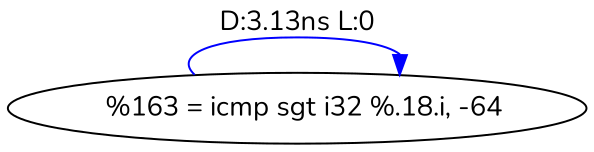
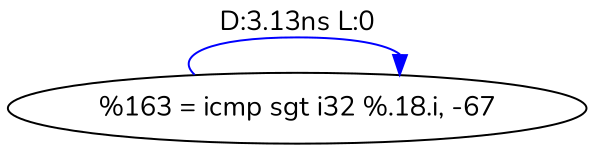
node "%163 = icmp sgt i32 %.18.i, -64": label "%163 = icmp sgt i32 %.18.i, -64" -> "%163 = icmp sgt i32 %.18.i, -67"
